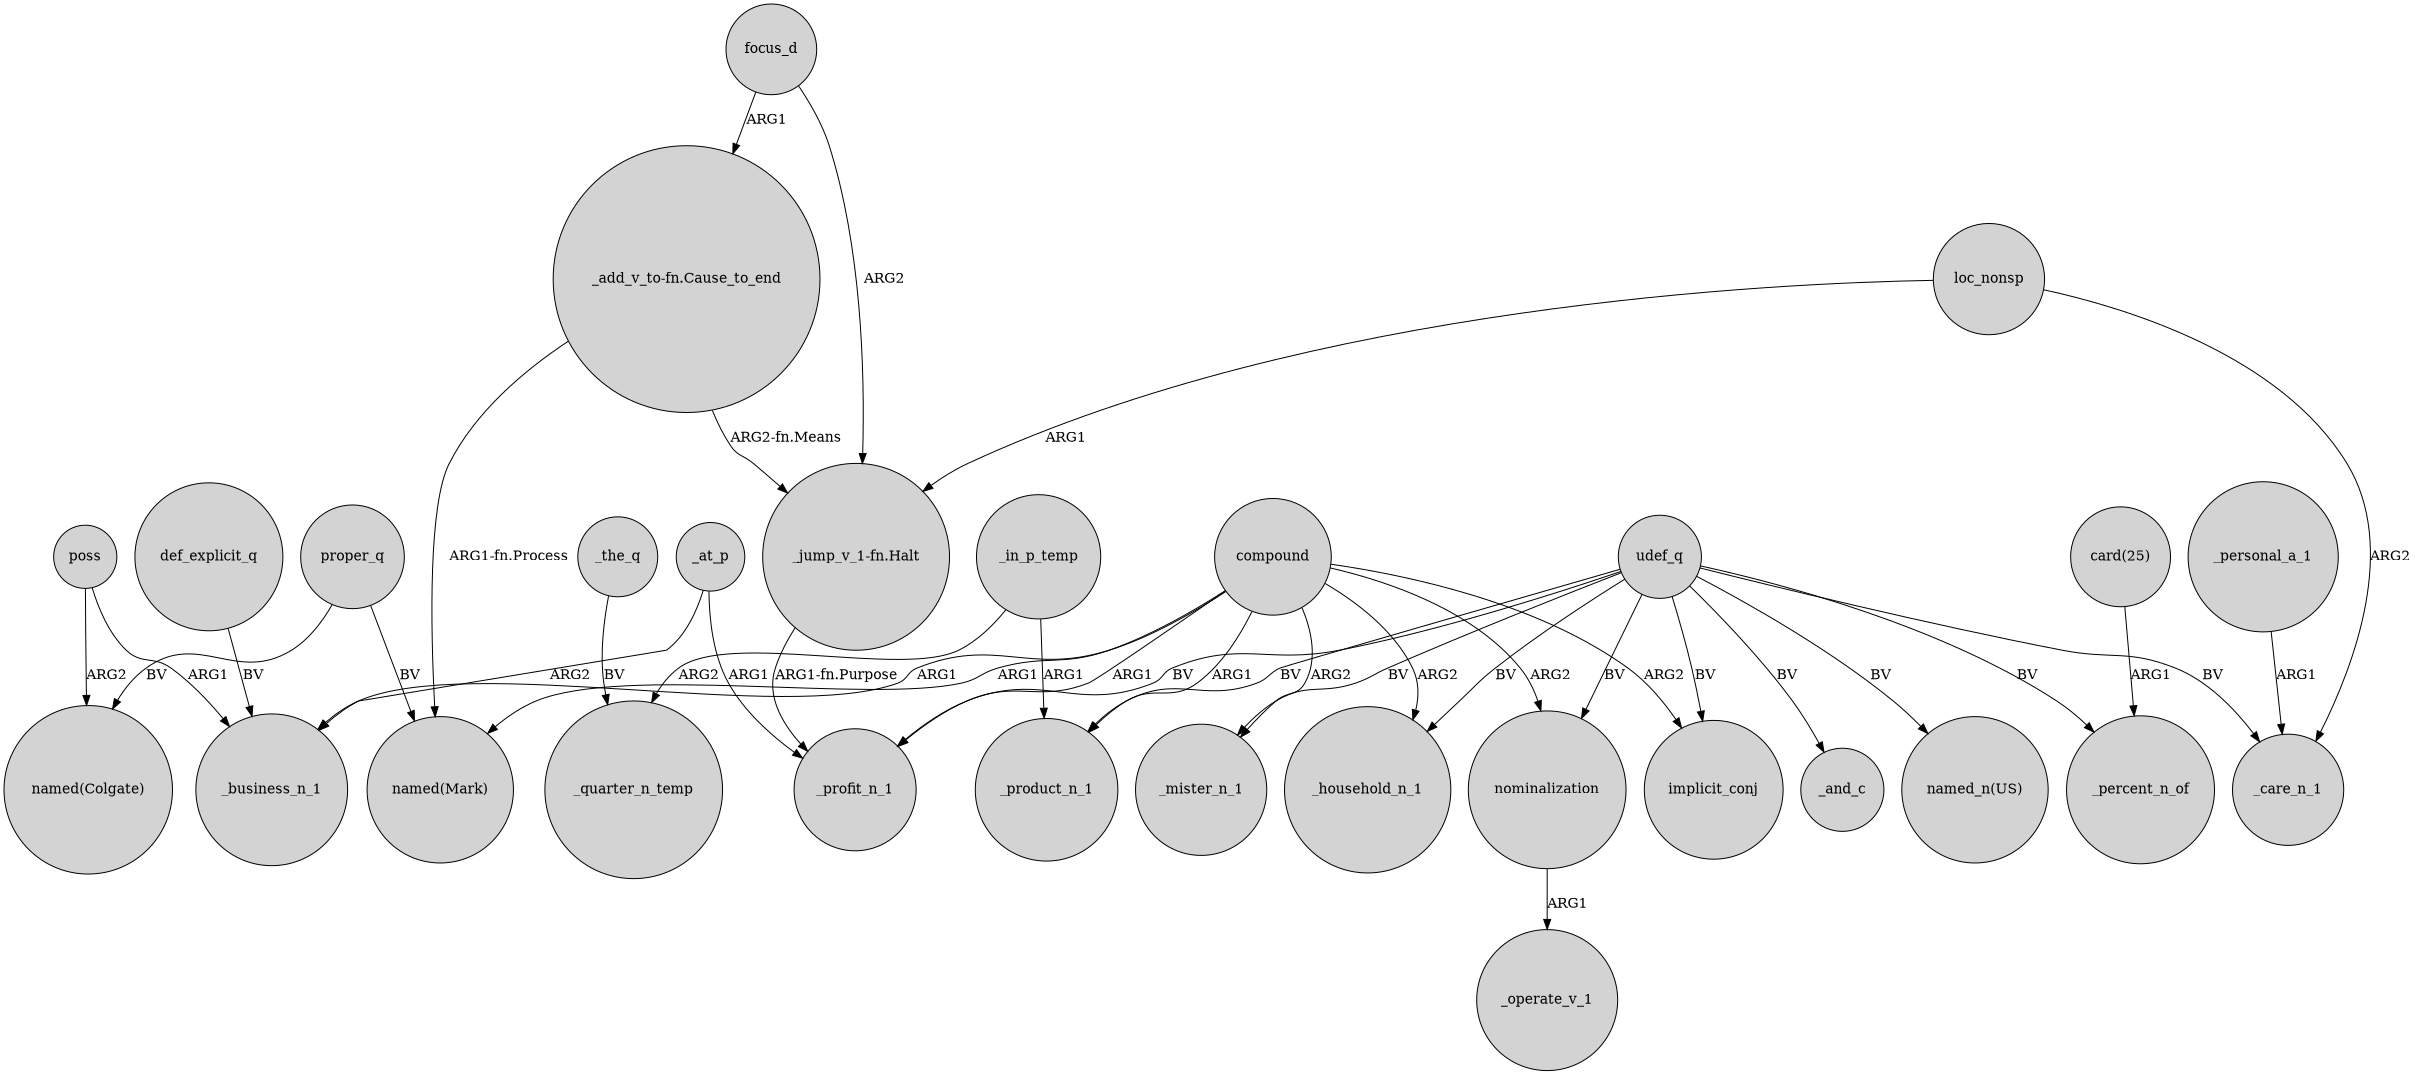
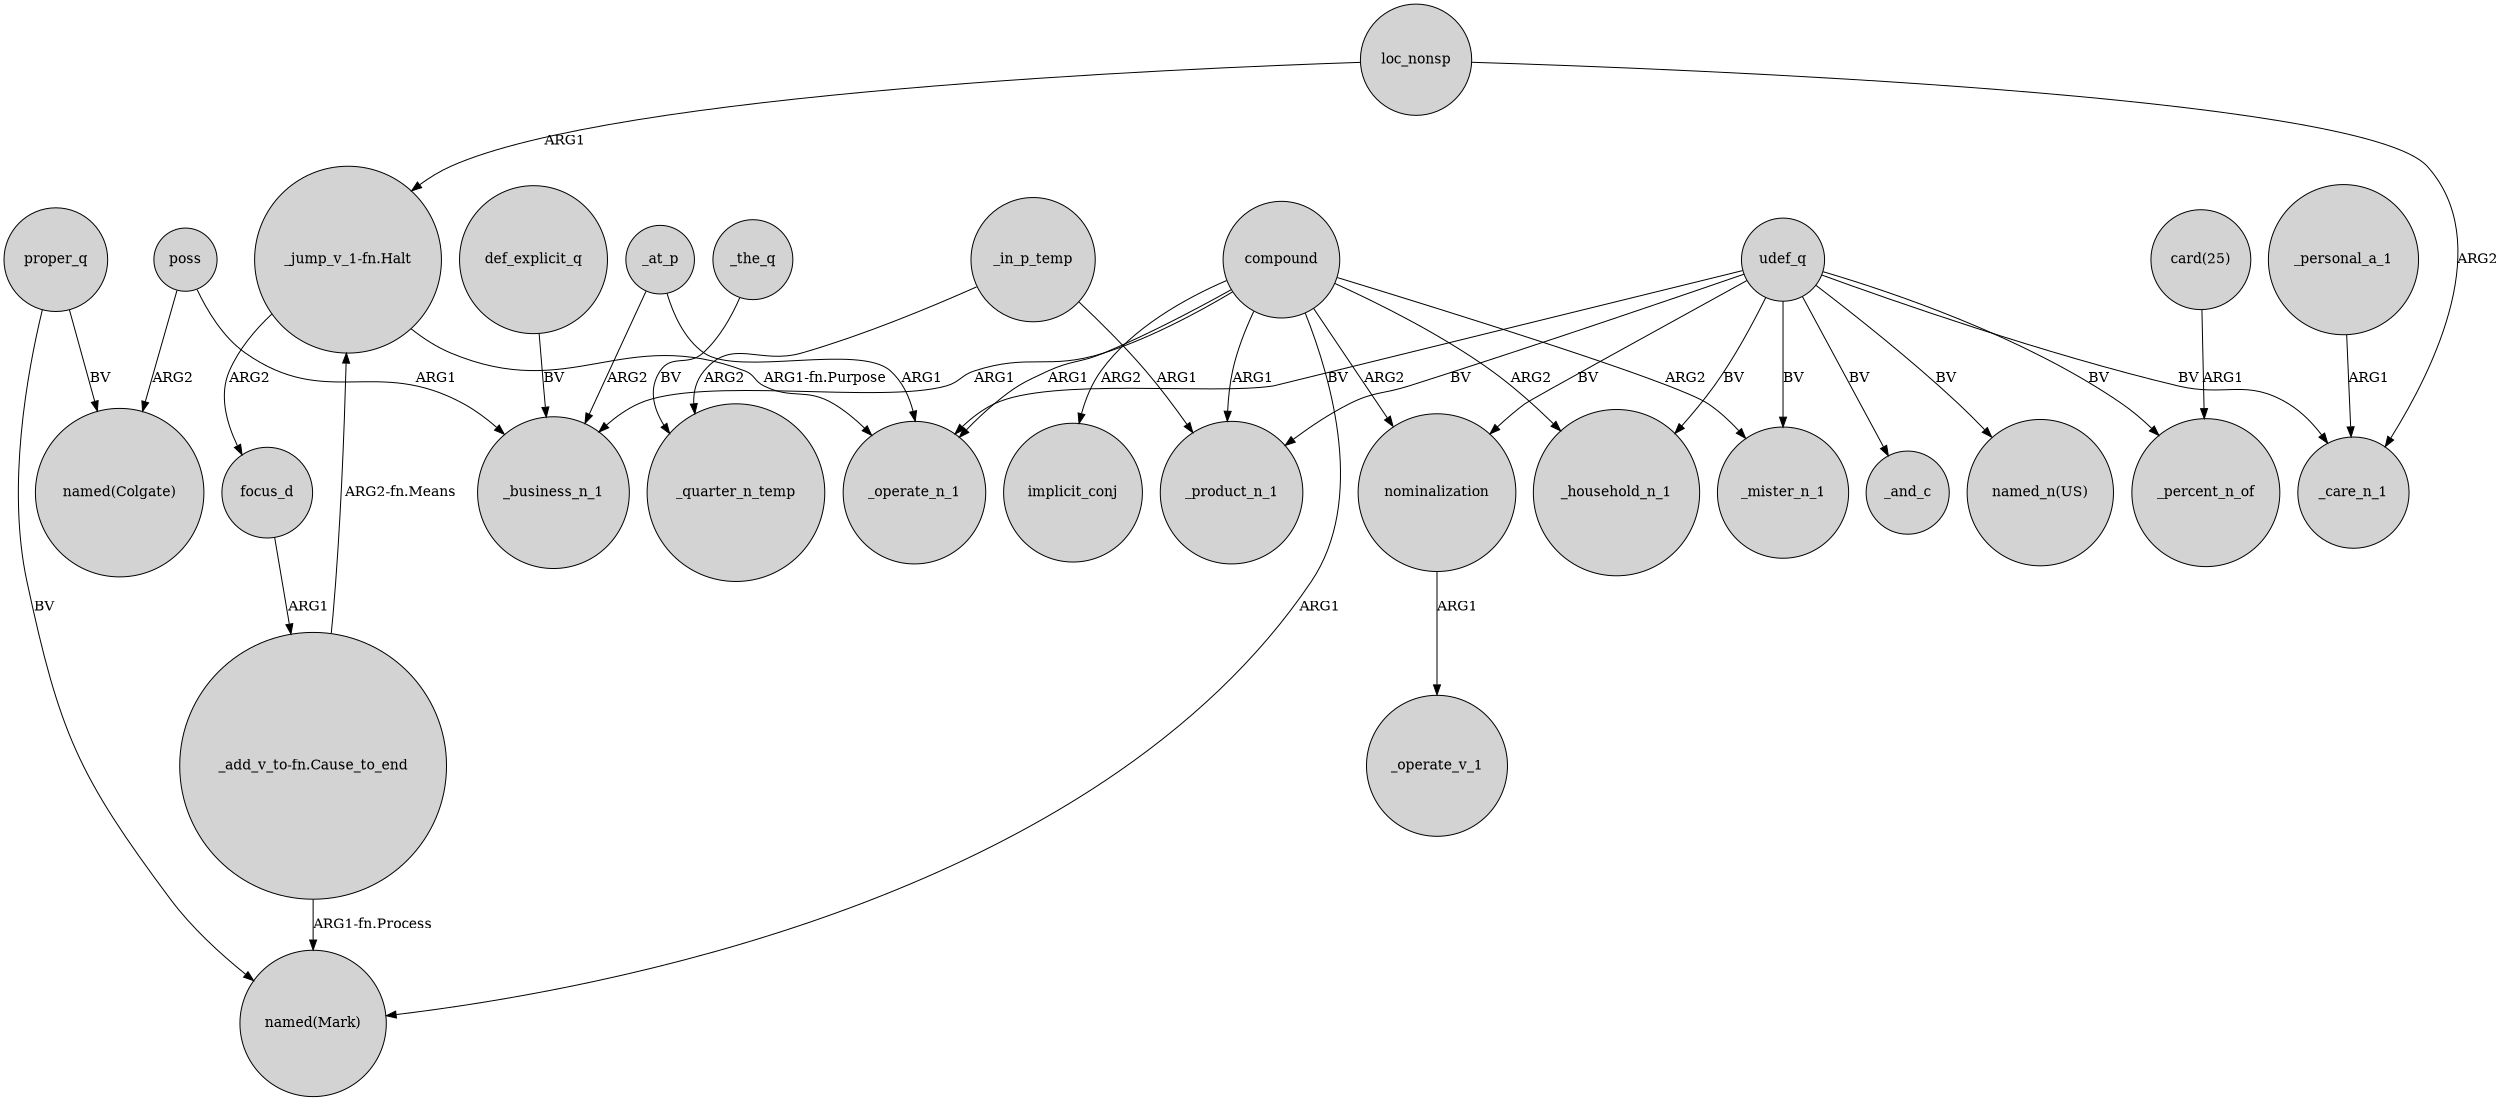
edge "focus_d" -> "_jump_v_1-fn.Halt": reversed
edge "udef_q" -> "implicit_conj": removed, label "BV"
node "_profit_n_1": label "_profit_n_1" -> "_operate_n_1"
